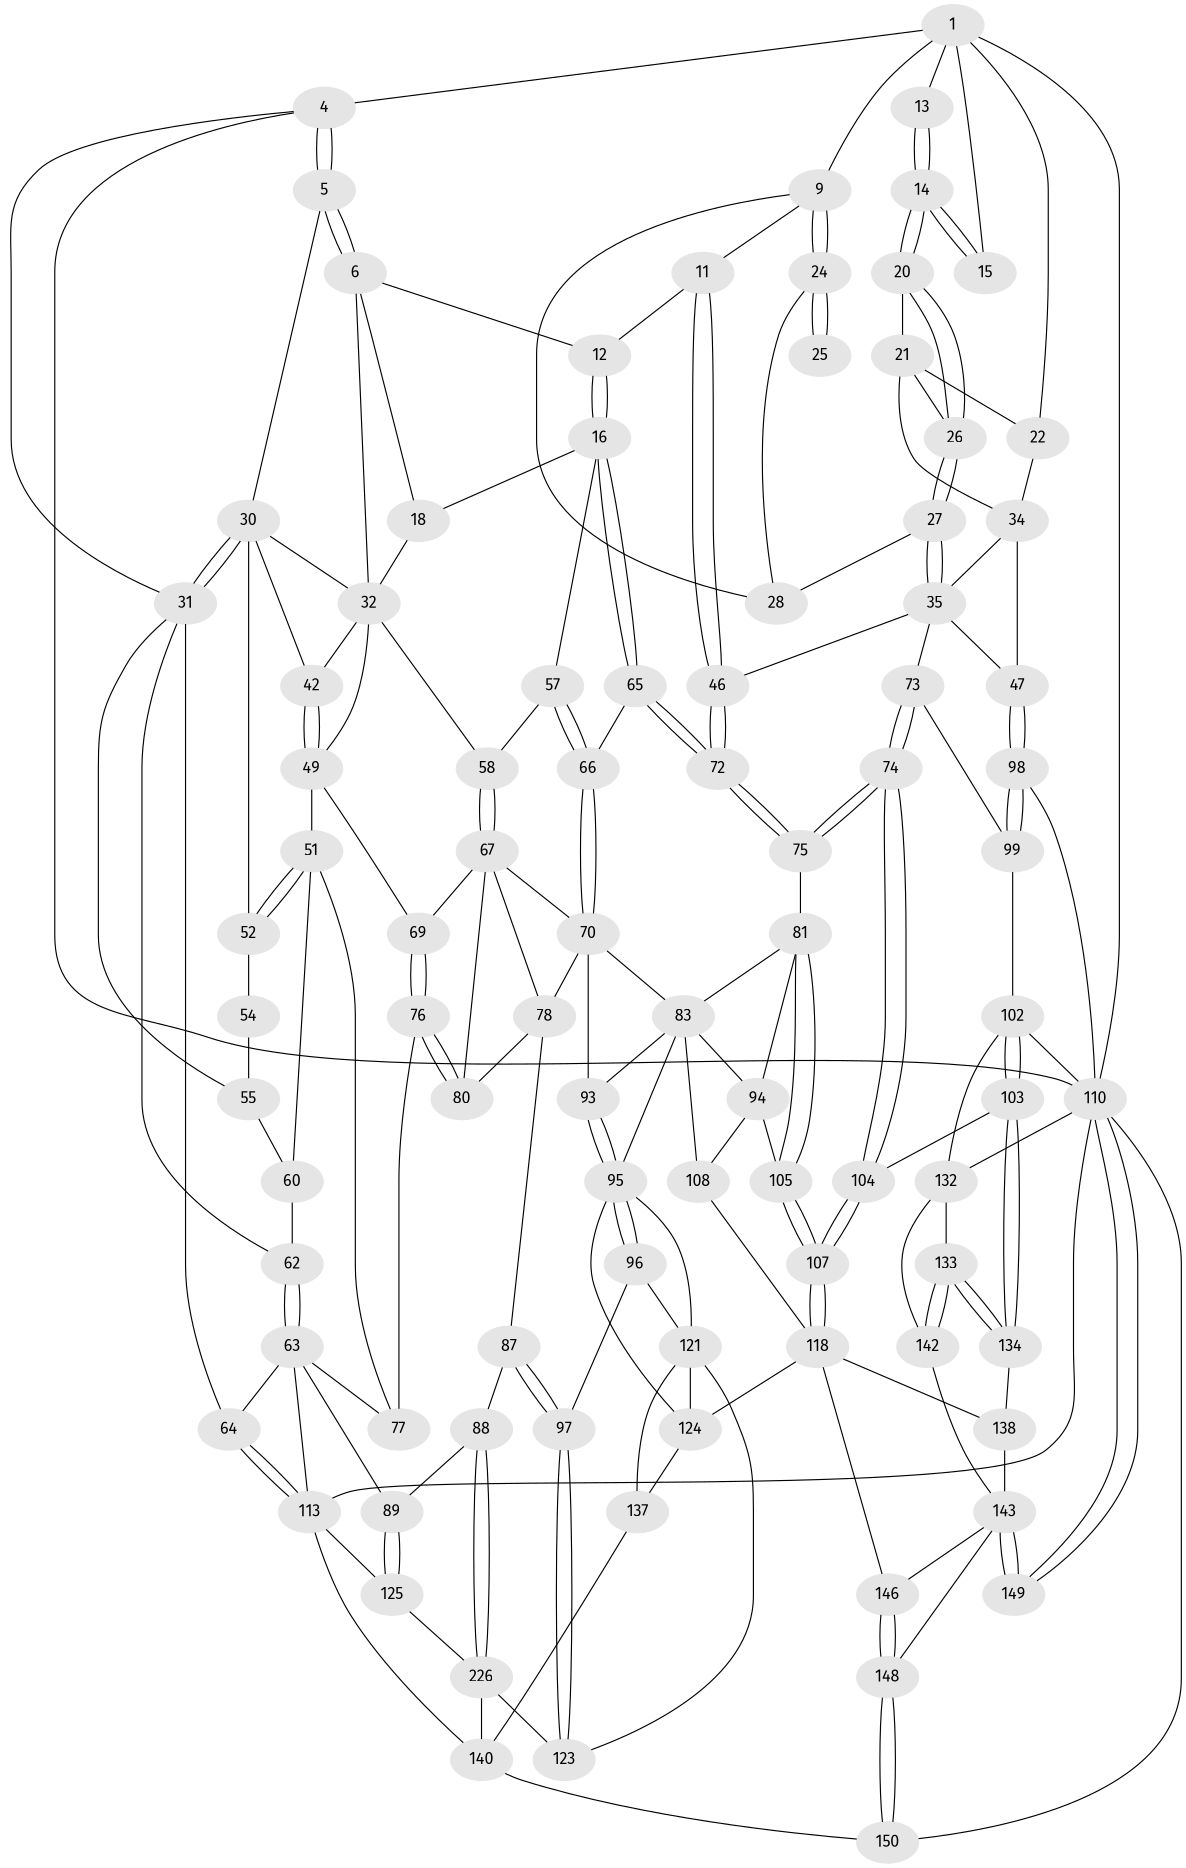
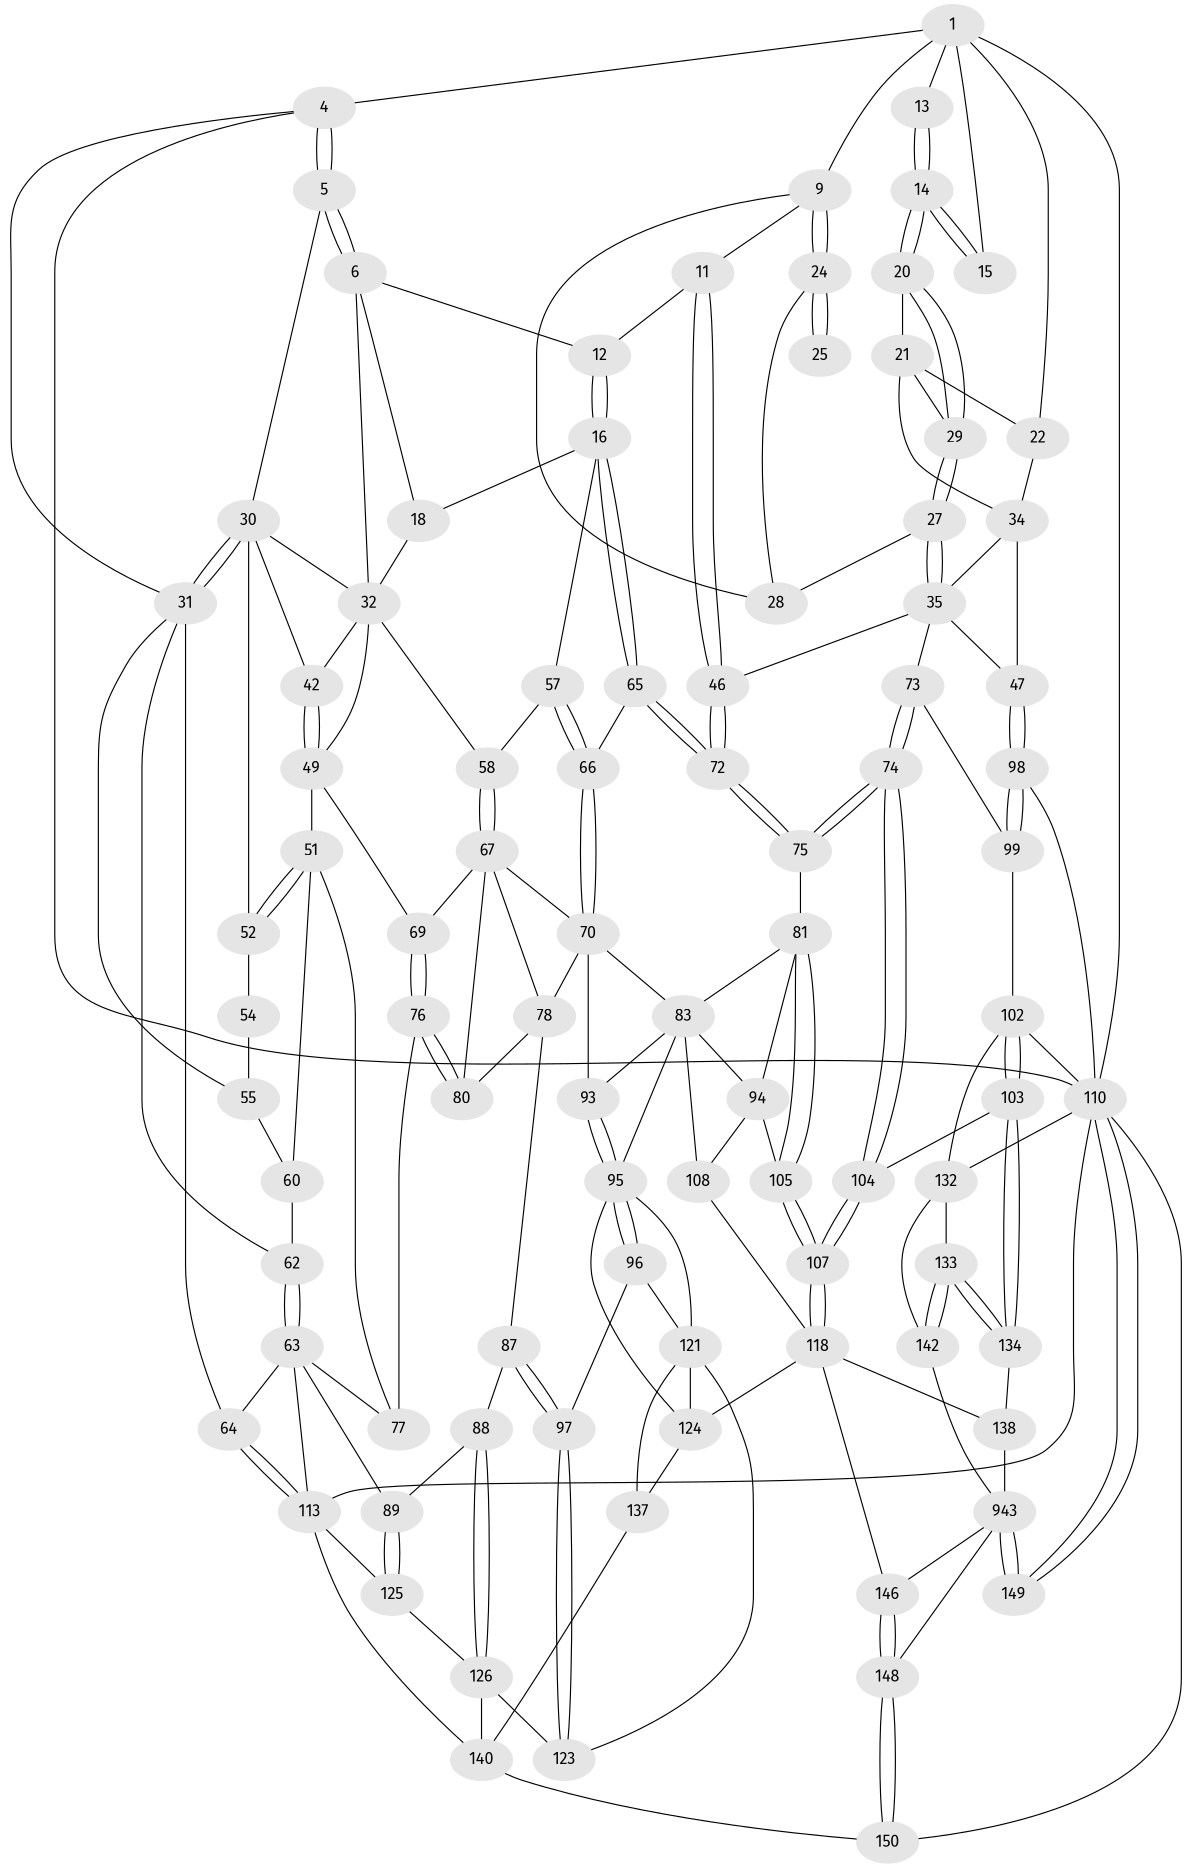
node "26": label "26" -> "29"
node "143": label "143" -> "943"
node "226": label "226" -> "126"
